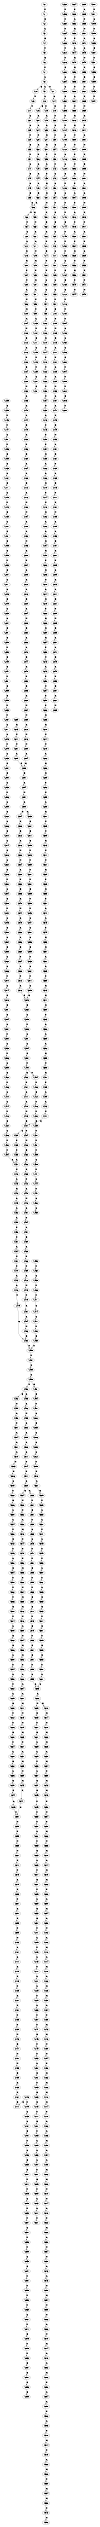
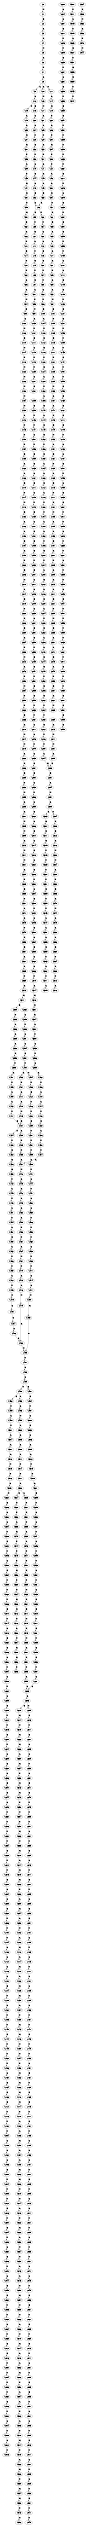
node "S920": removed
node "S379": removed
node "S456": added
edge "S596" -> "S600": removed, label "C"
edge "S648" -> "S651": now "S648" -> "S652"
edge "S775" -> "S771": reversed
edge "S820" -> "S824": added, label "G"
edge "S821" -> "S825": added, label "A"
